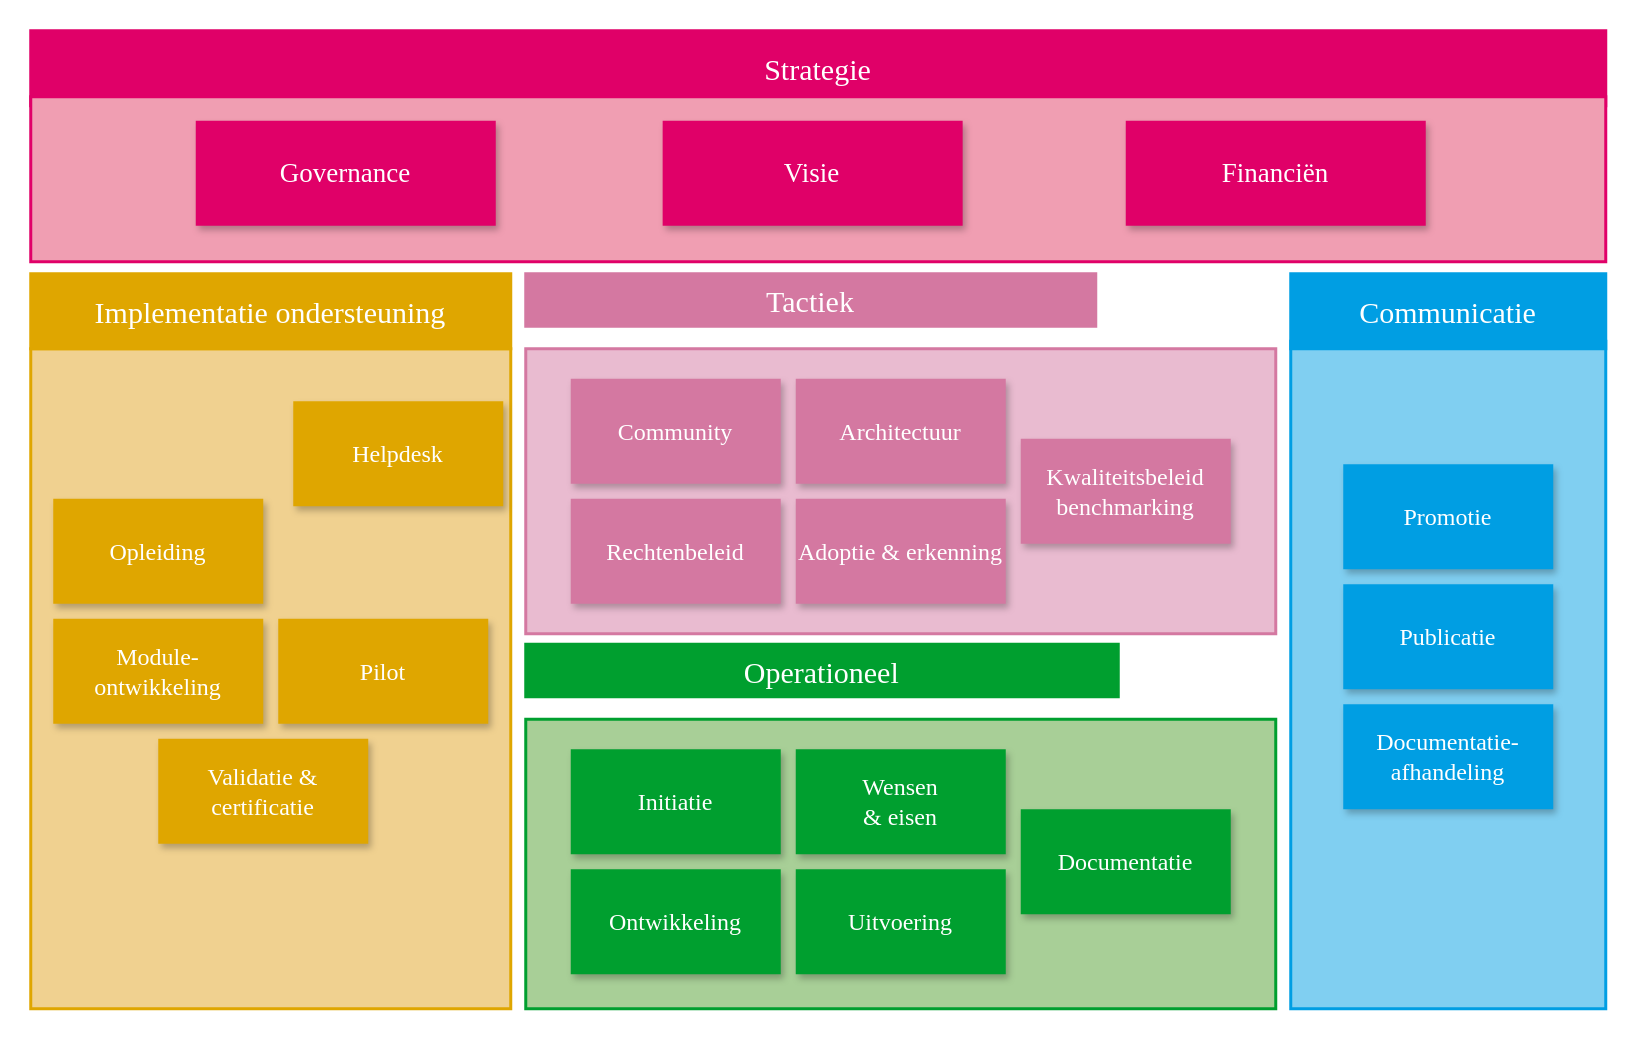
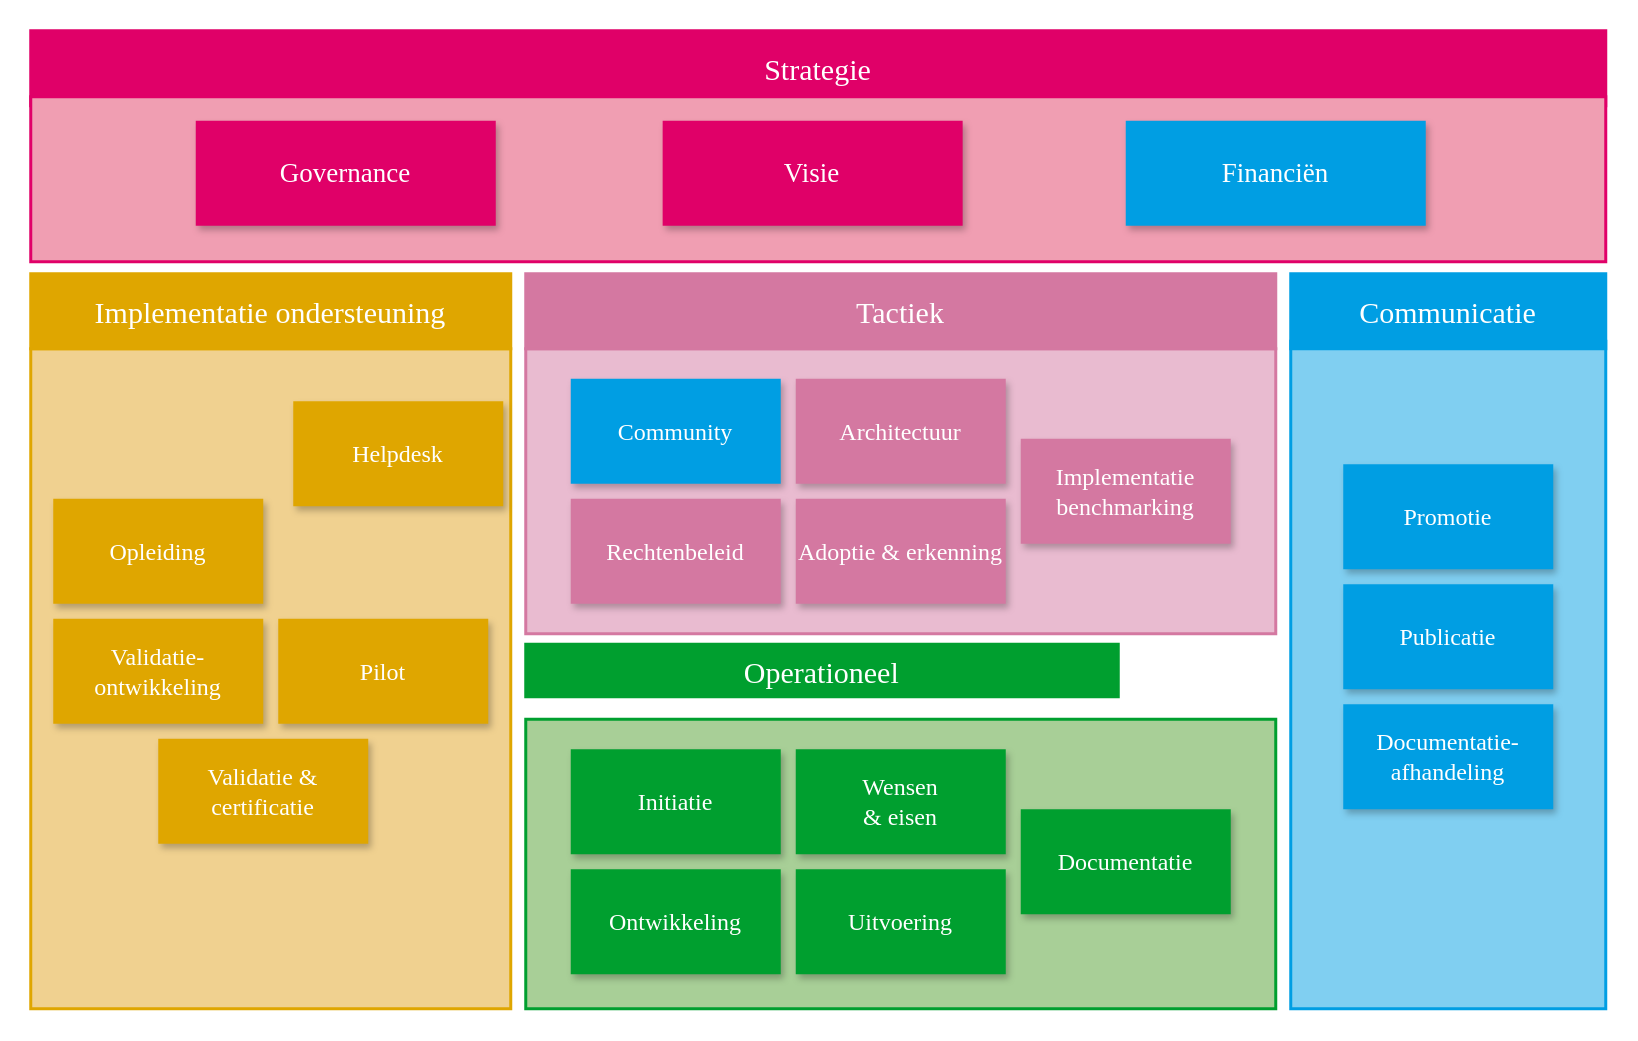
node "Financiën": fillcolor #e00068 -> #009ee3
node "Tactiek": size 570x53 -> 750x75
node "Community": fillcolor #d478a1 -> #009ee3
node "Kwaliteitsbeleid benchmarking": label "Kwaliteitsbeleid benchmarking" -> "Implementatie benchmarking"
node "Module- ontwikkeling": label "Module- ontwikkeling" -> "Validatie- ontwikkeling"
